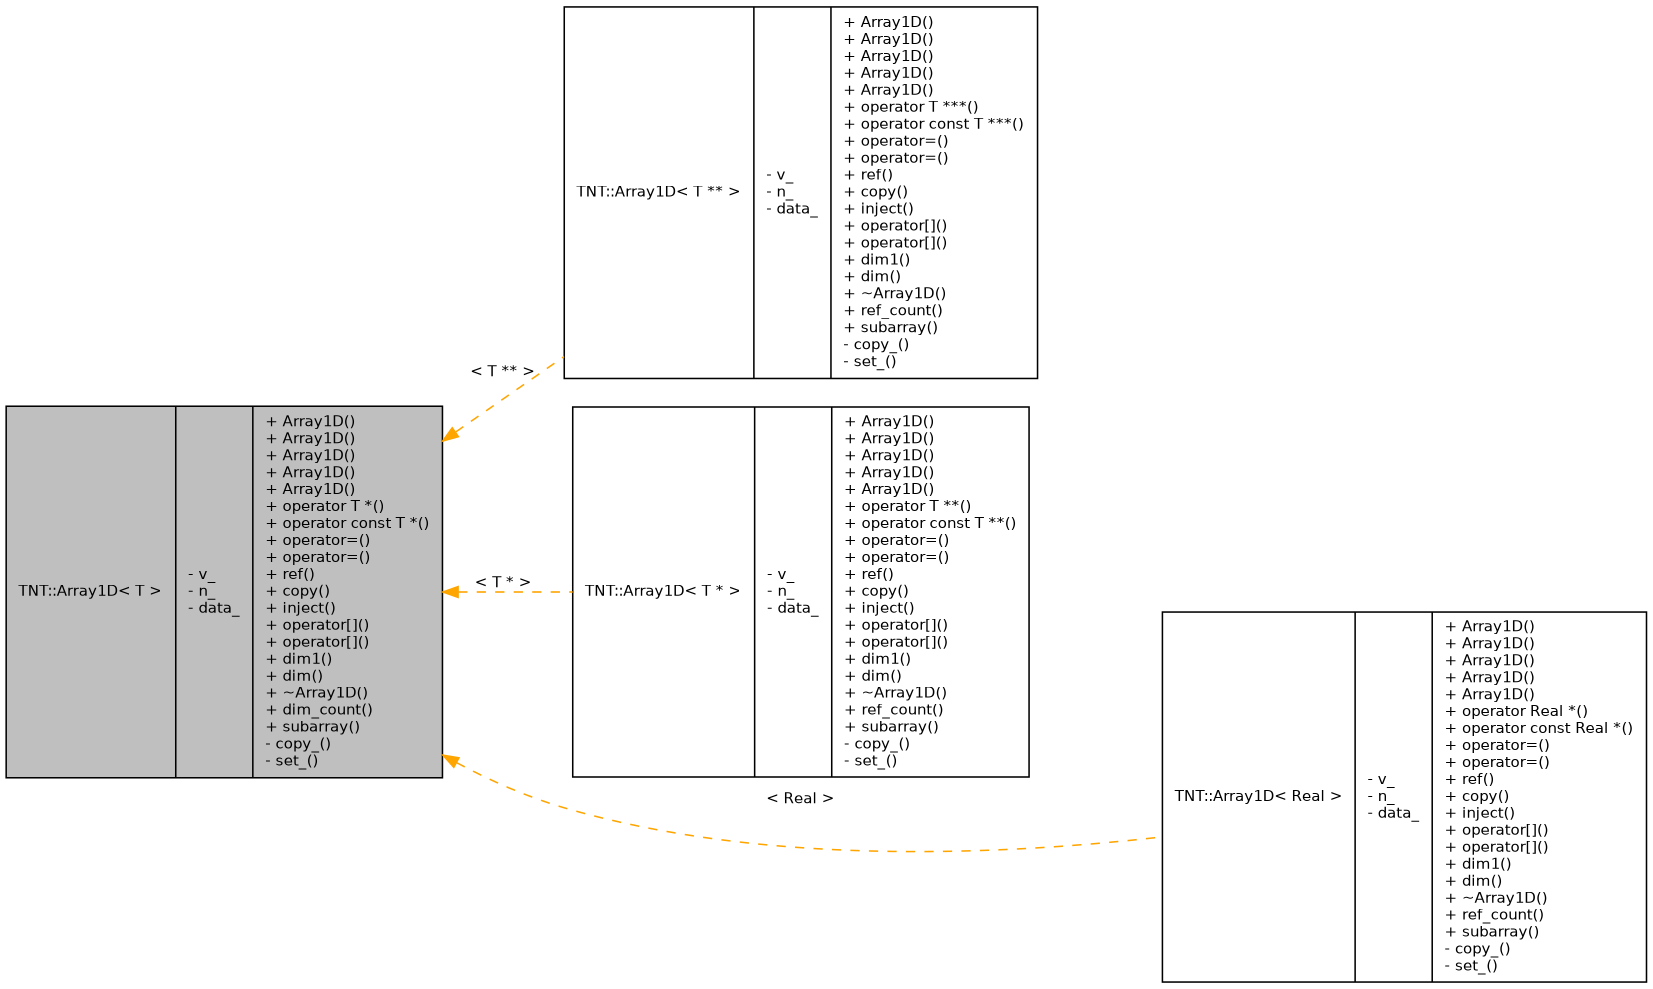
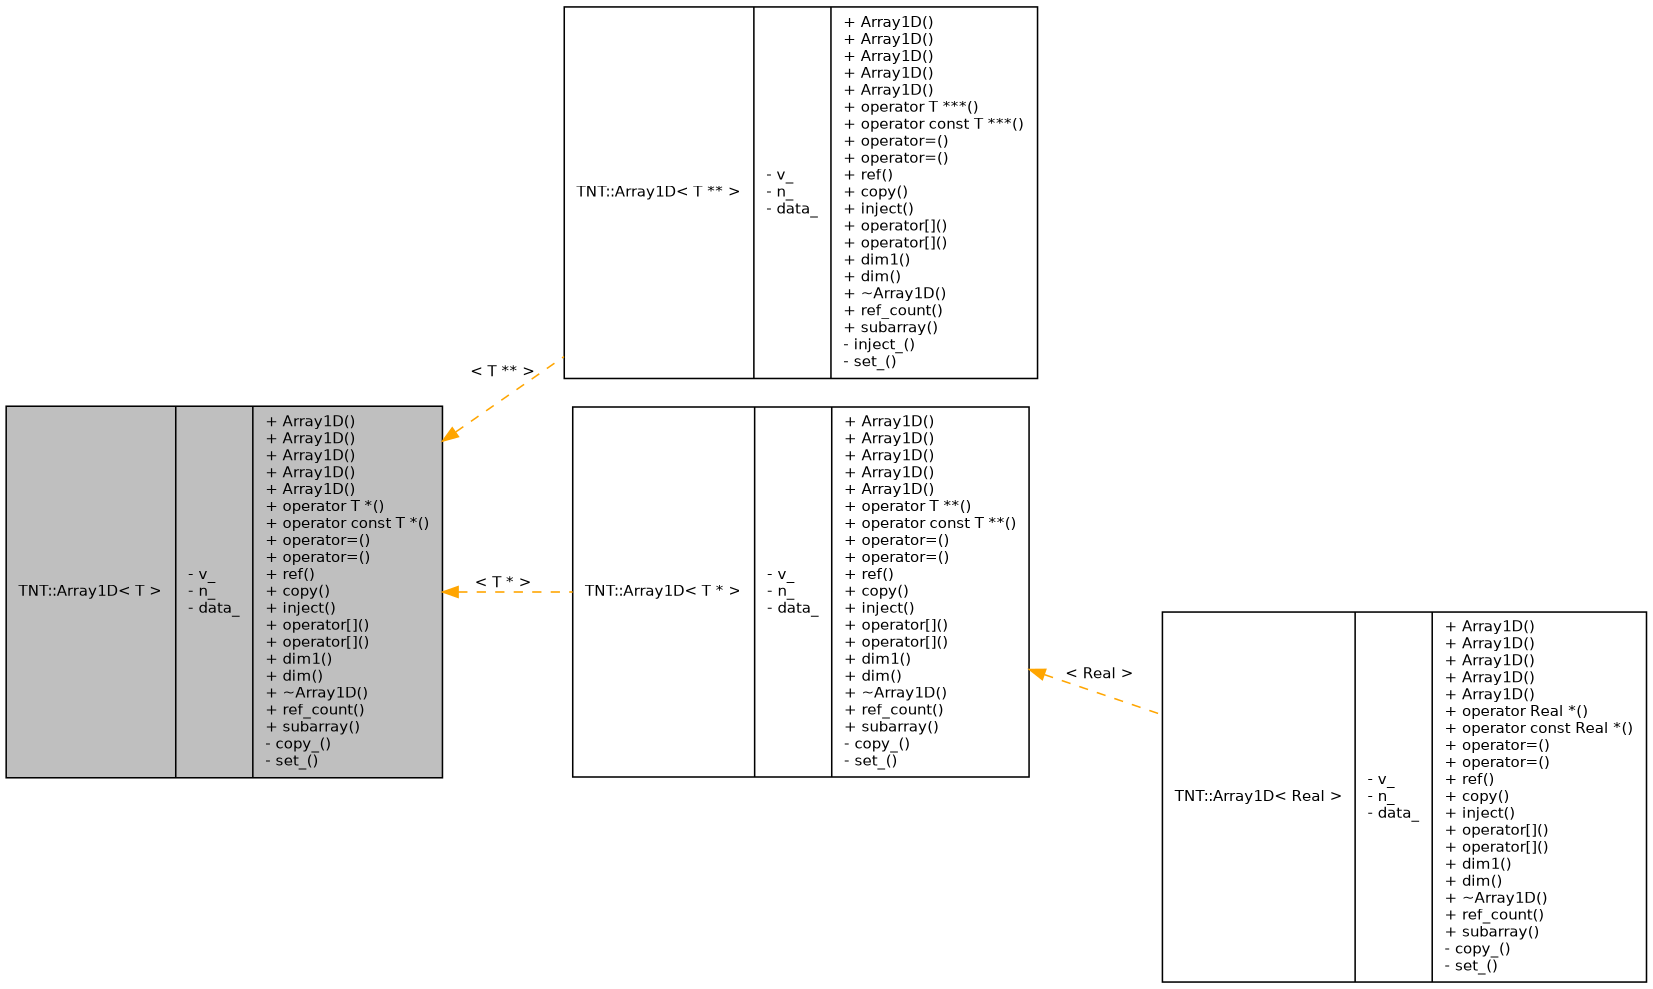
node "TNT::Array1D< T ** >": text "- copy_()" -> "- inject_()"
node "TNT::Array1D< T >": text "+ dim_count()" -> "+ ref_count()"
edge "TNT::Array1D< Real >" -> "TNT::Array1D< T >": now "TNT::Array1D< Real >" -> "TNT::Array1D< T * >"
